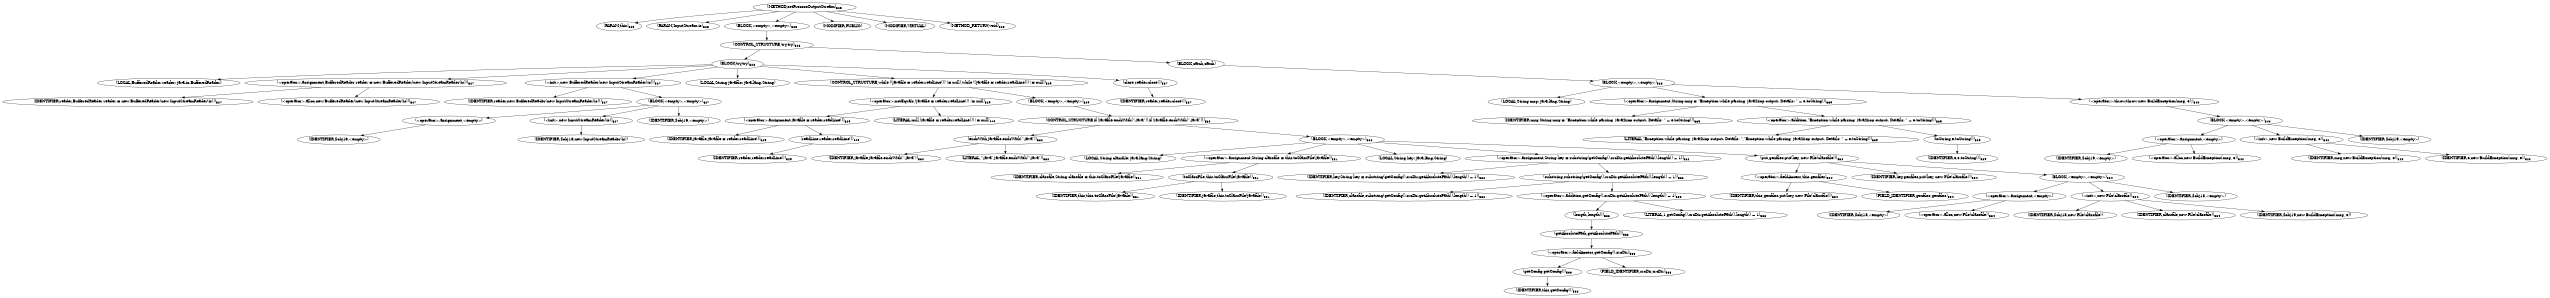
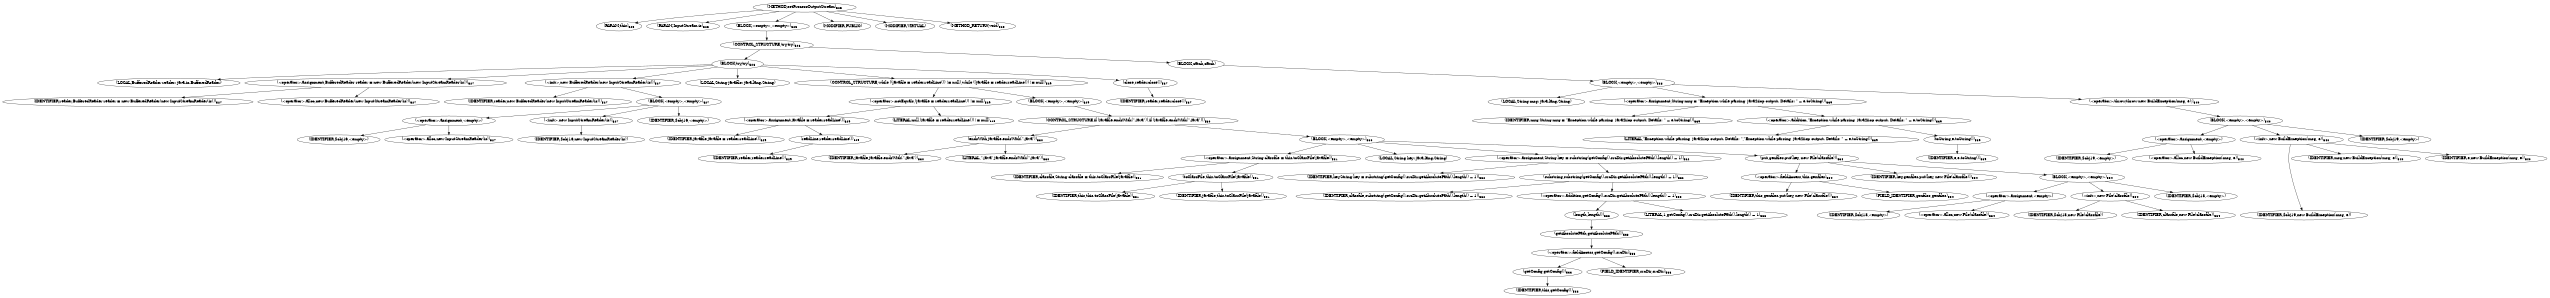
node "(<operator>.alloc,new InputStreamReader(is))": added
node "(LOCAL,String classfile: java.lang.String)": removed
edge "(<init>,new File(classfile))" -> "(IDENTIFIER,$obj19,new BuildException(msg, e))": now "(<init>,new BuildException(msg, e))" -> "(IDENTIFIER,$obj19,new BuildException(msg, e))"
